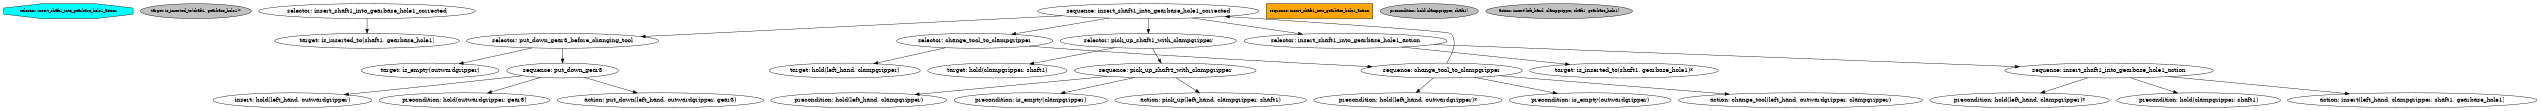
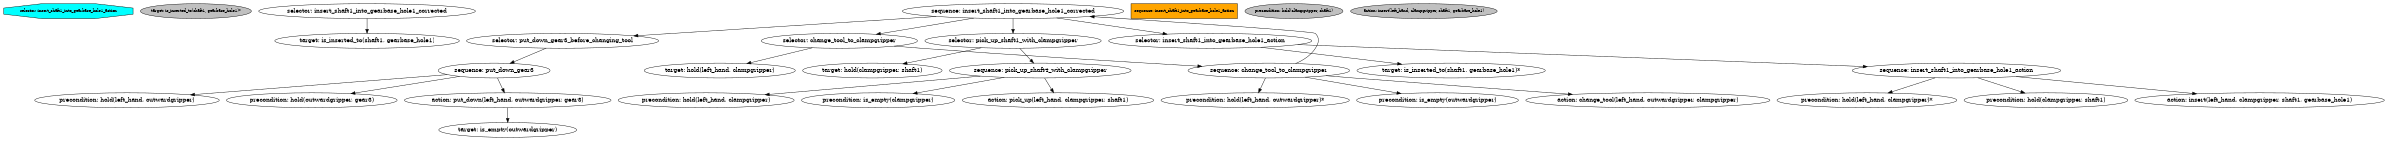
edge "selector: put_down_gear3_before_changing_tool" -> "target: is_empty(outwardgripper)": now "action: put_down(left_hand, outwardgripper, gear3)" -> "target: is_empty(outwardgripper)"
node "insert: hold(left_hand, outwardgripper)": label "insert: hold(left_hand, outwardgripper)" -> "precondition: hold(left_hand, outwardgripper)"
